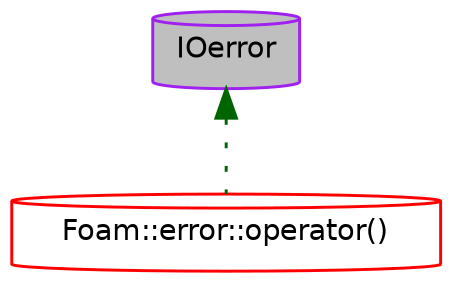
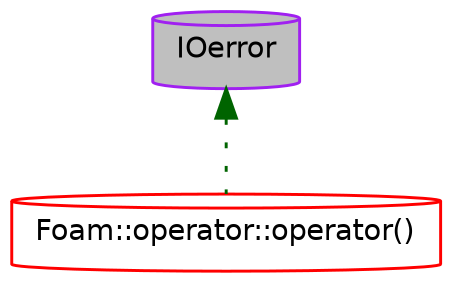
node "Foam::error::operator()": label "Foam::error::operator()" -> "Foam::operator::operator()"
